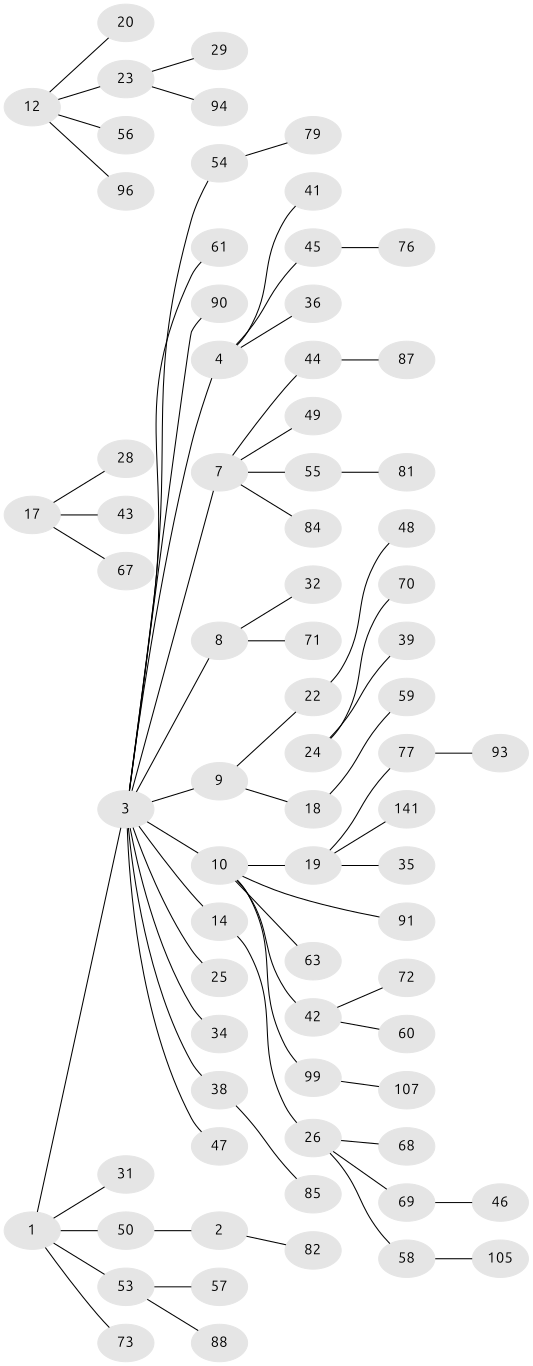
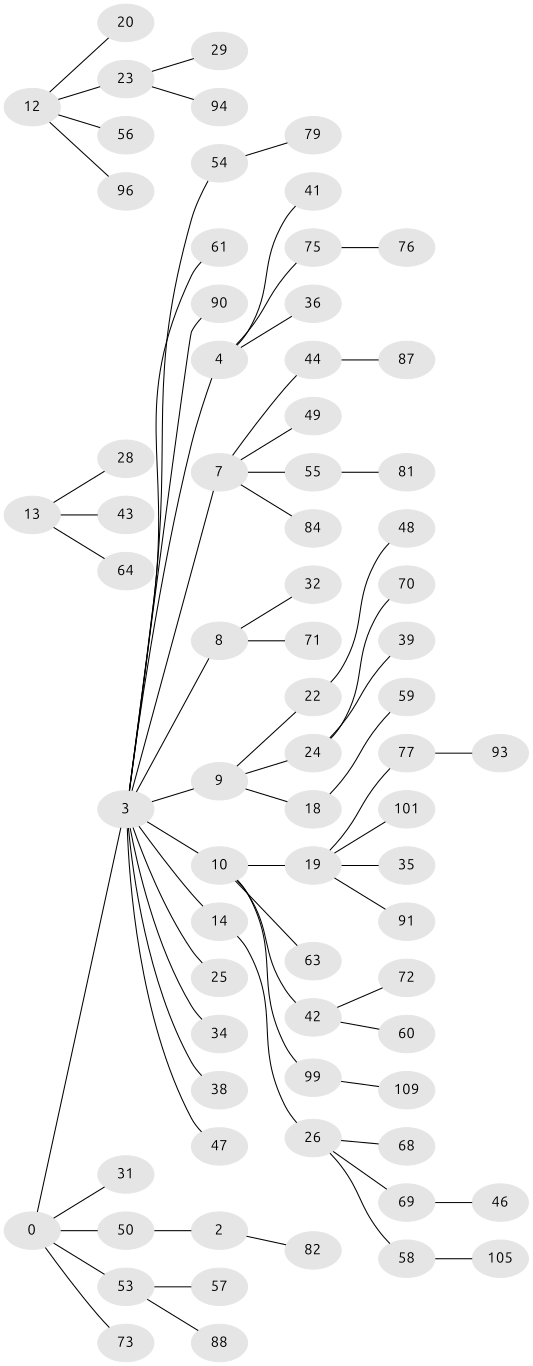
node "45": label "45" -> "75"
node "17": label "17" -> "13"
node "67": label "67" -> "64"
edge "24" -- "9": added
node "141": label "141" -> "101"
edge "10" -- "91": now "19" -- "91"
node "107": label "107" -> "109"
node "85": removed
node "1": label "1" -> "0"
